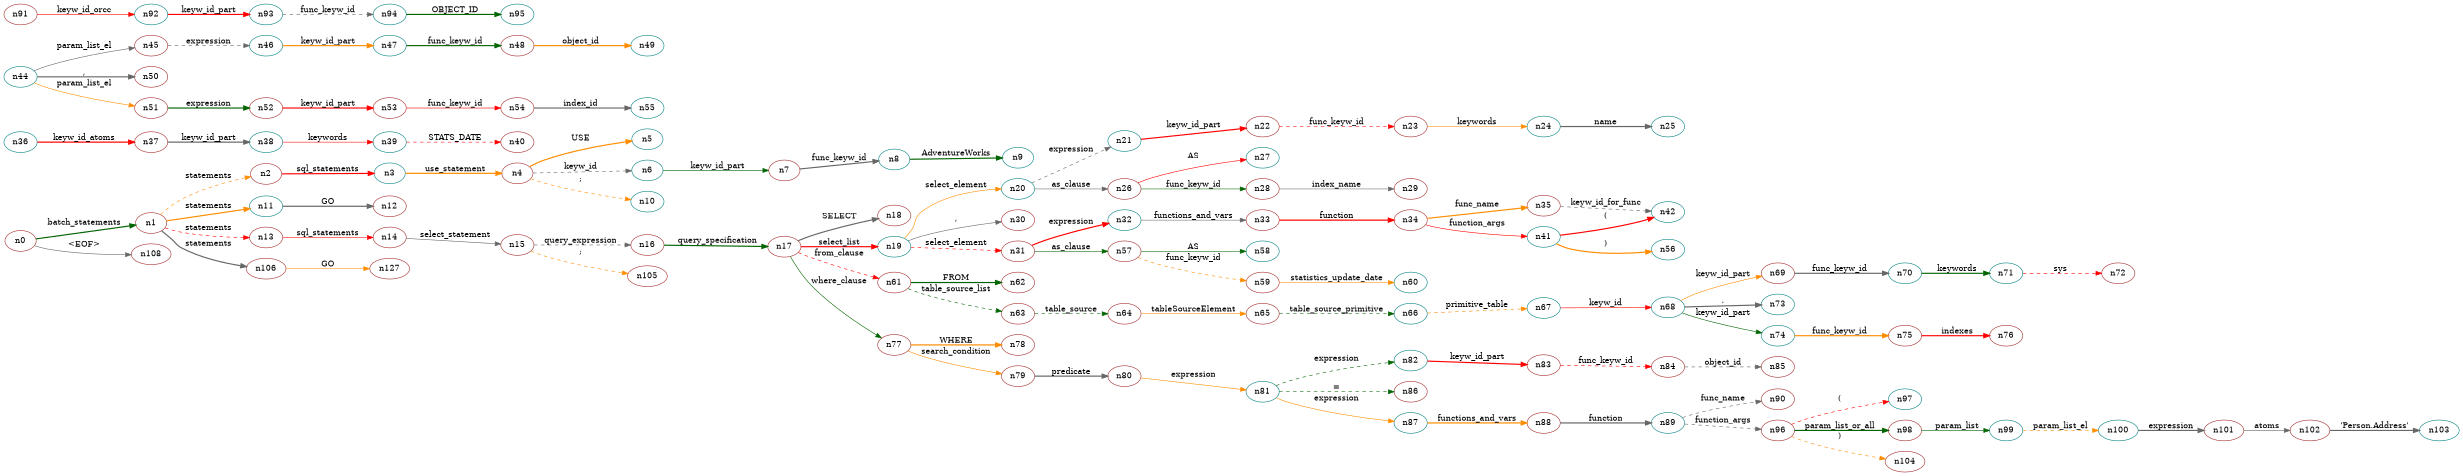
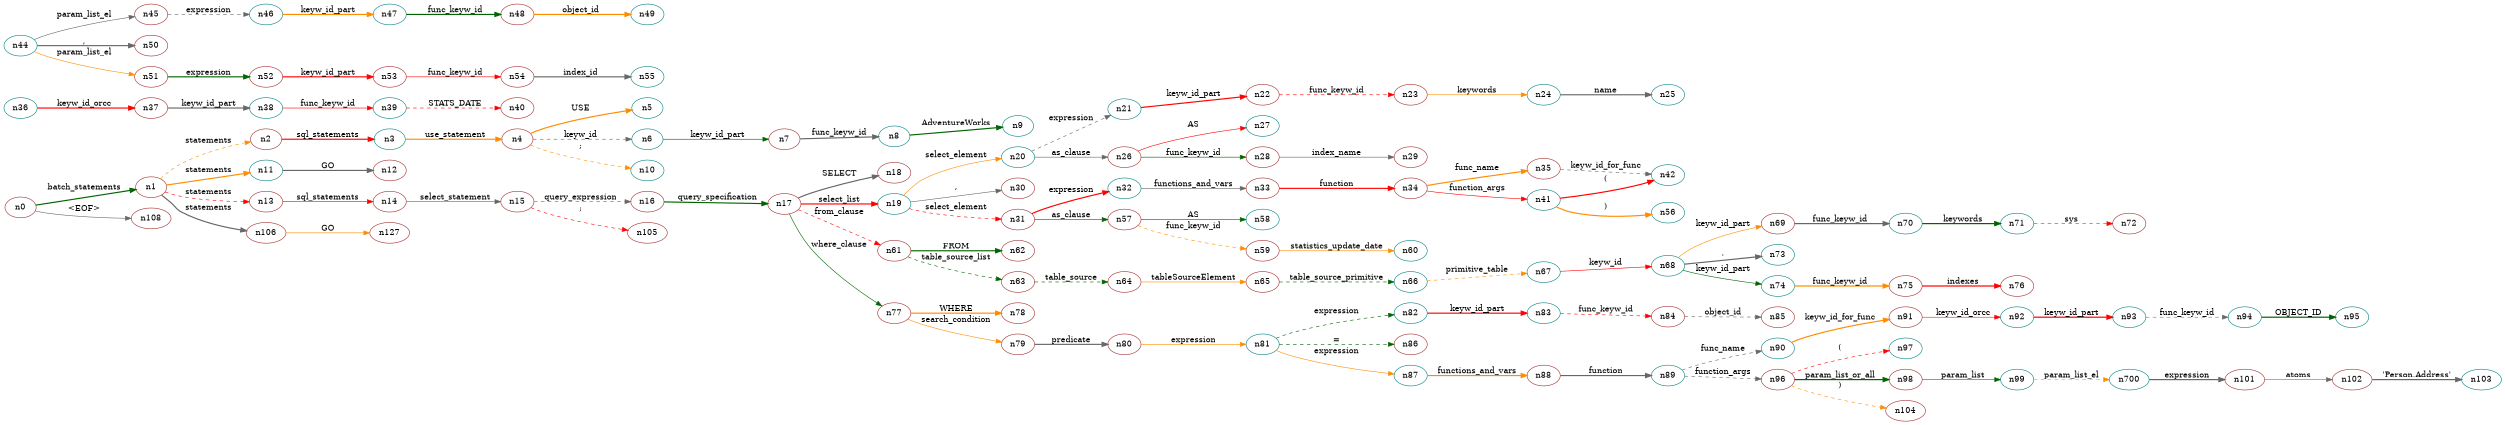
edge "n36" -> "n37": label "keyw_id_atoms" -> "keyw_id_orcc"
edge "n38" -> "n39": label "keywords" -> "func_keyw_id"
edge "n15" -> "n105": color darkorange -> red
edge "n90" -> "n91": added, label "keyw_id_for_func"
node "n83": color brown -> teal
node "n90": color brown -> teal
node "n100": label "n100" -> "n700"
